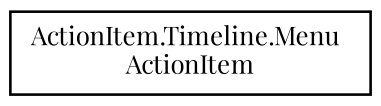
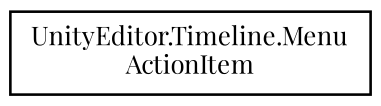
node "ActionItem.Timeline.Menu ActionItem": label "ActionItem.Timeline.Menu ActionItem" -> "UnityEditor.Timeline.Menu ActionItem"
